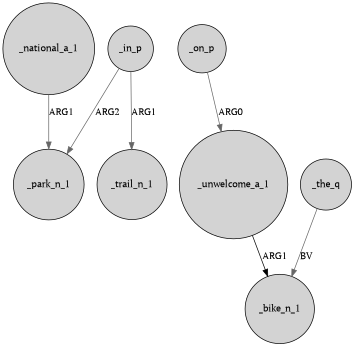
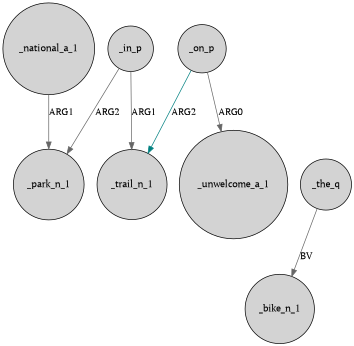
edge "_on_p" -> "_trail_n_1": added, label "ARG2"
edge "_unwelcome_a_1" -> "_bike_n_1": removed, label "ARG1"
